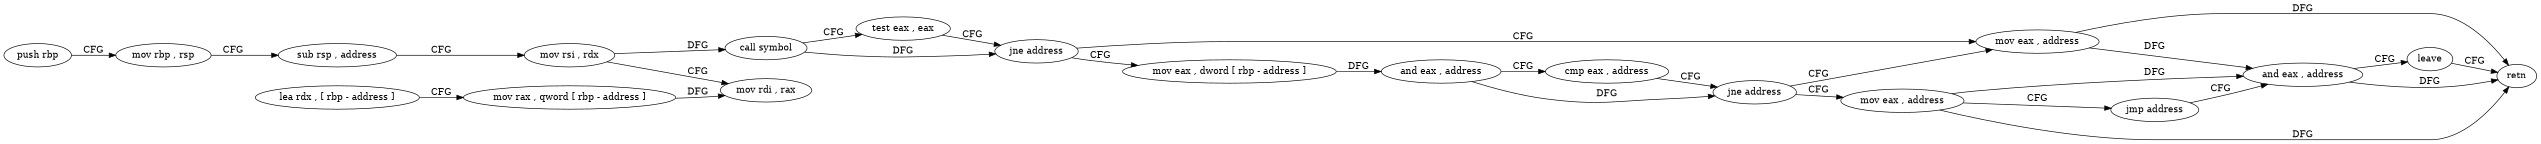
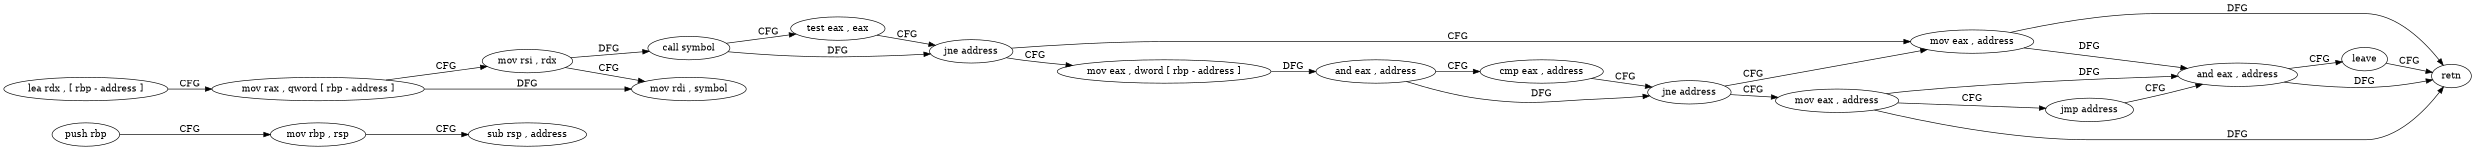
edge "sub rsp , address" -> "mov rsi , rdx": now "mov rax , qword [ rbp - address ]" -> "mov rsi , rdx"
node "mov rdi , rax": label "mov rdi , rax" -> "mov rdi , symbol"
